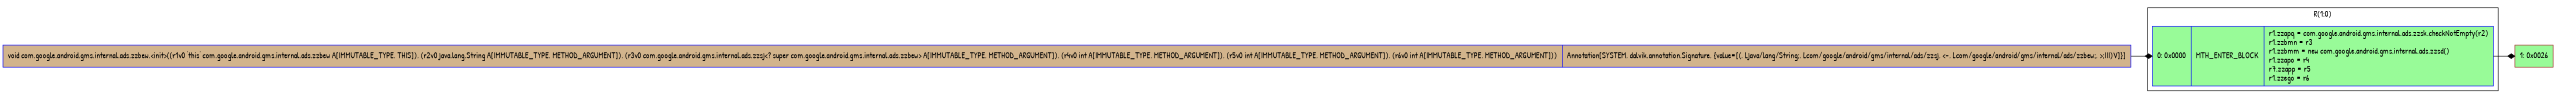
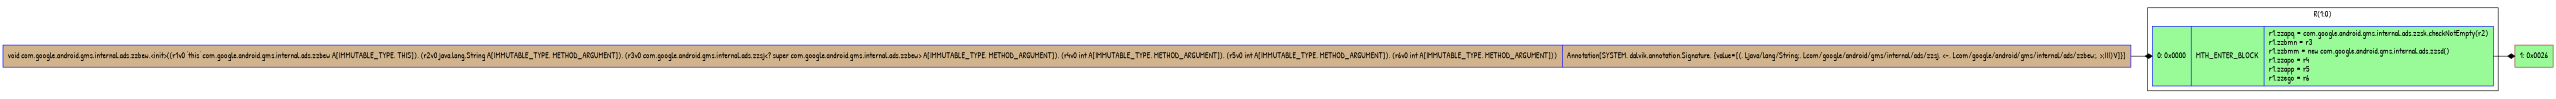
node "0: 0x0000": text "r7.zzapp = r5" -> "r1.zzapp = r5"
